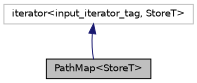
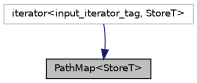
edge "PathMap<StoreT>" -> "iterator<input_iterator_tag, StoreT>": reversed
